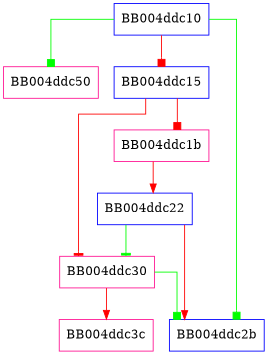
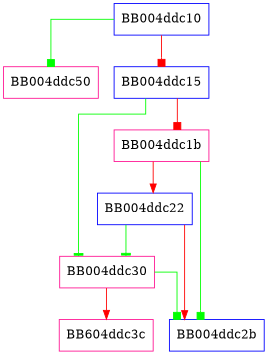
edge "BB004ddc15" -> "BB004ddc30": color red -> green
edge "BB004ddc10" -> "BB004ddc2b": now "BB004ddc1b" -> "BB004ddc2b"
node "BB004ddc3c": label "BB004ddc3c" -> "BB604ddc3c"
